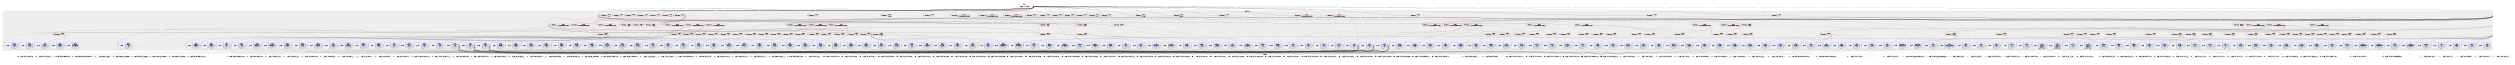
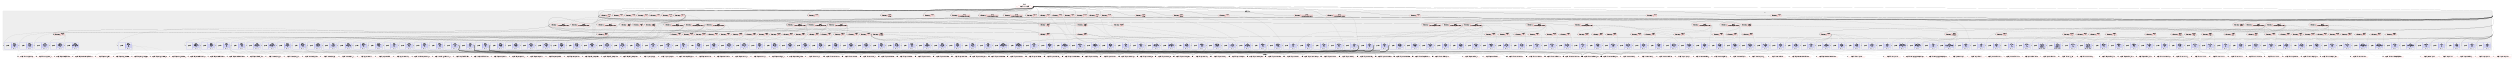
node "portage://media-libs/libjpeg-turbo-3.0.0": added
